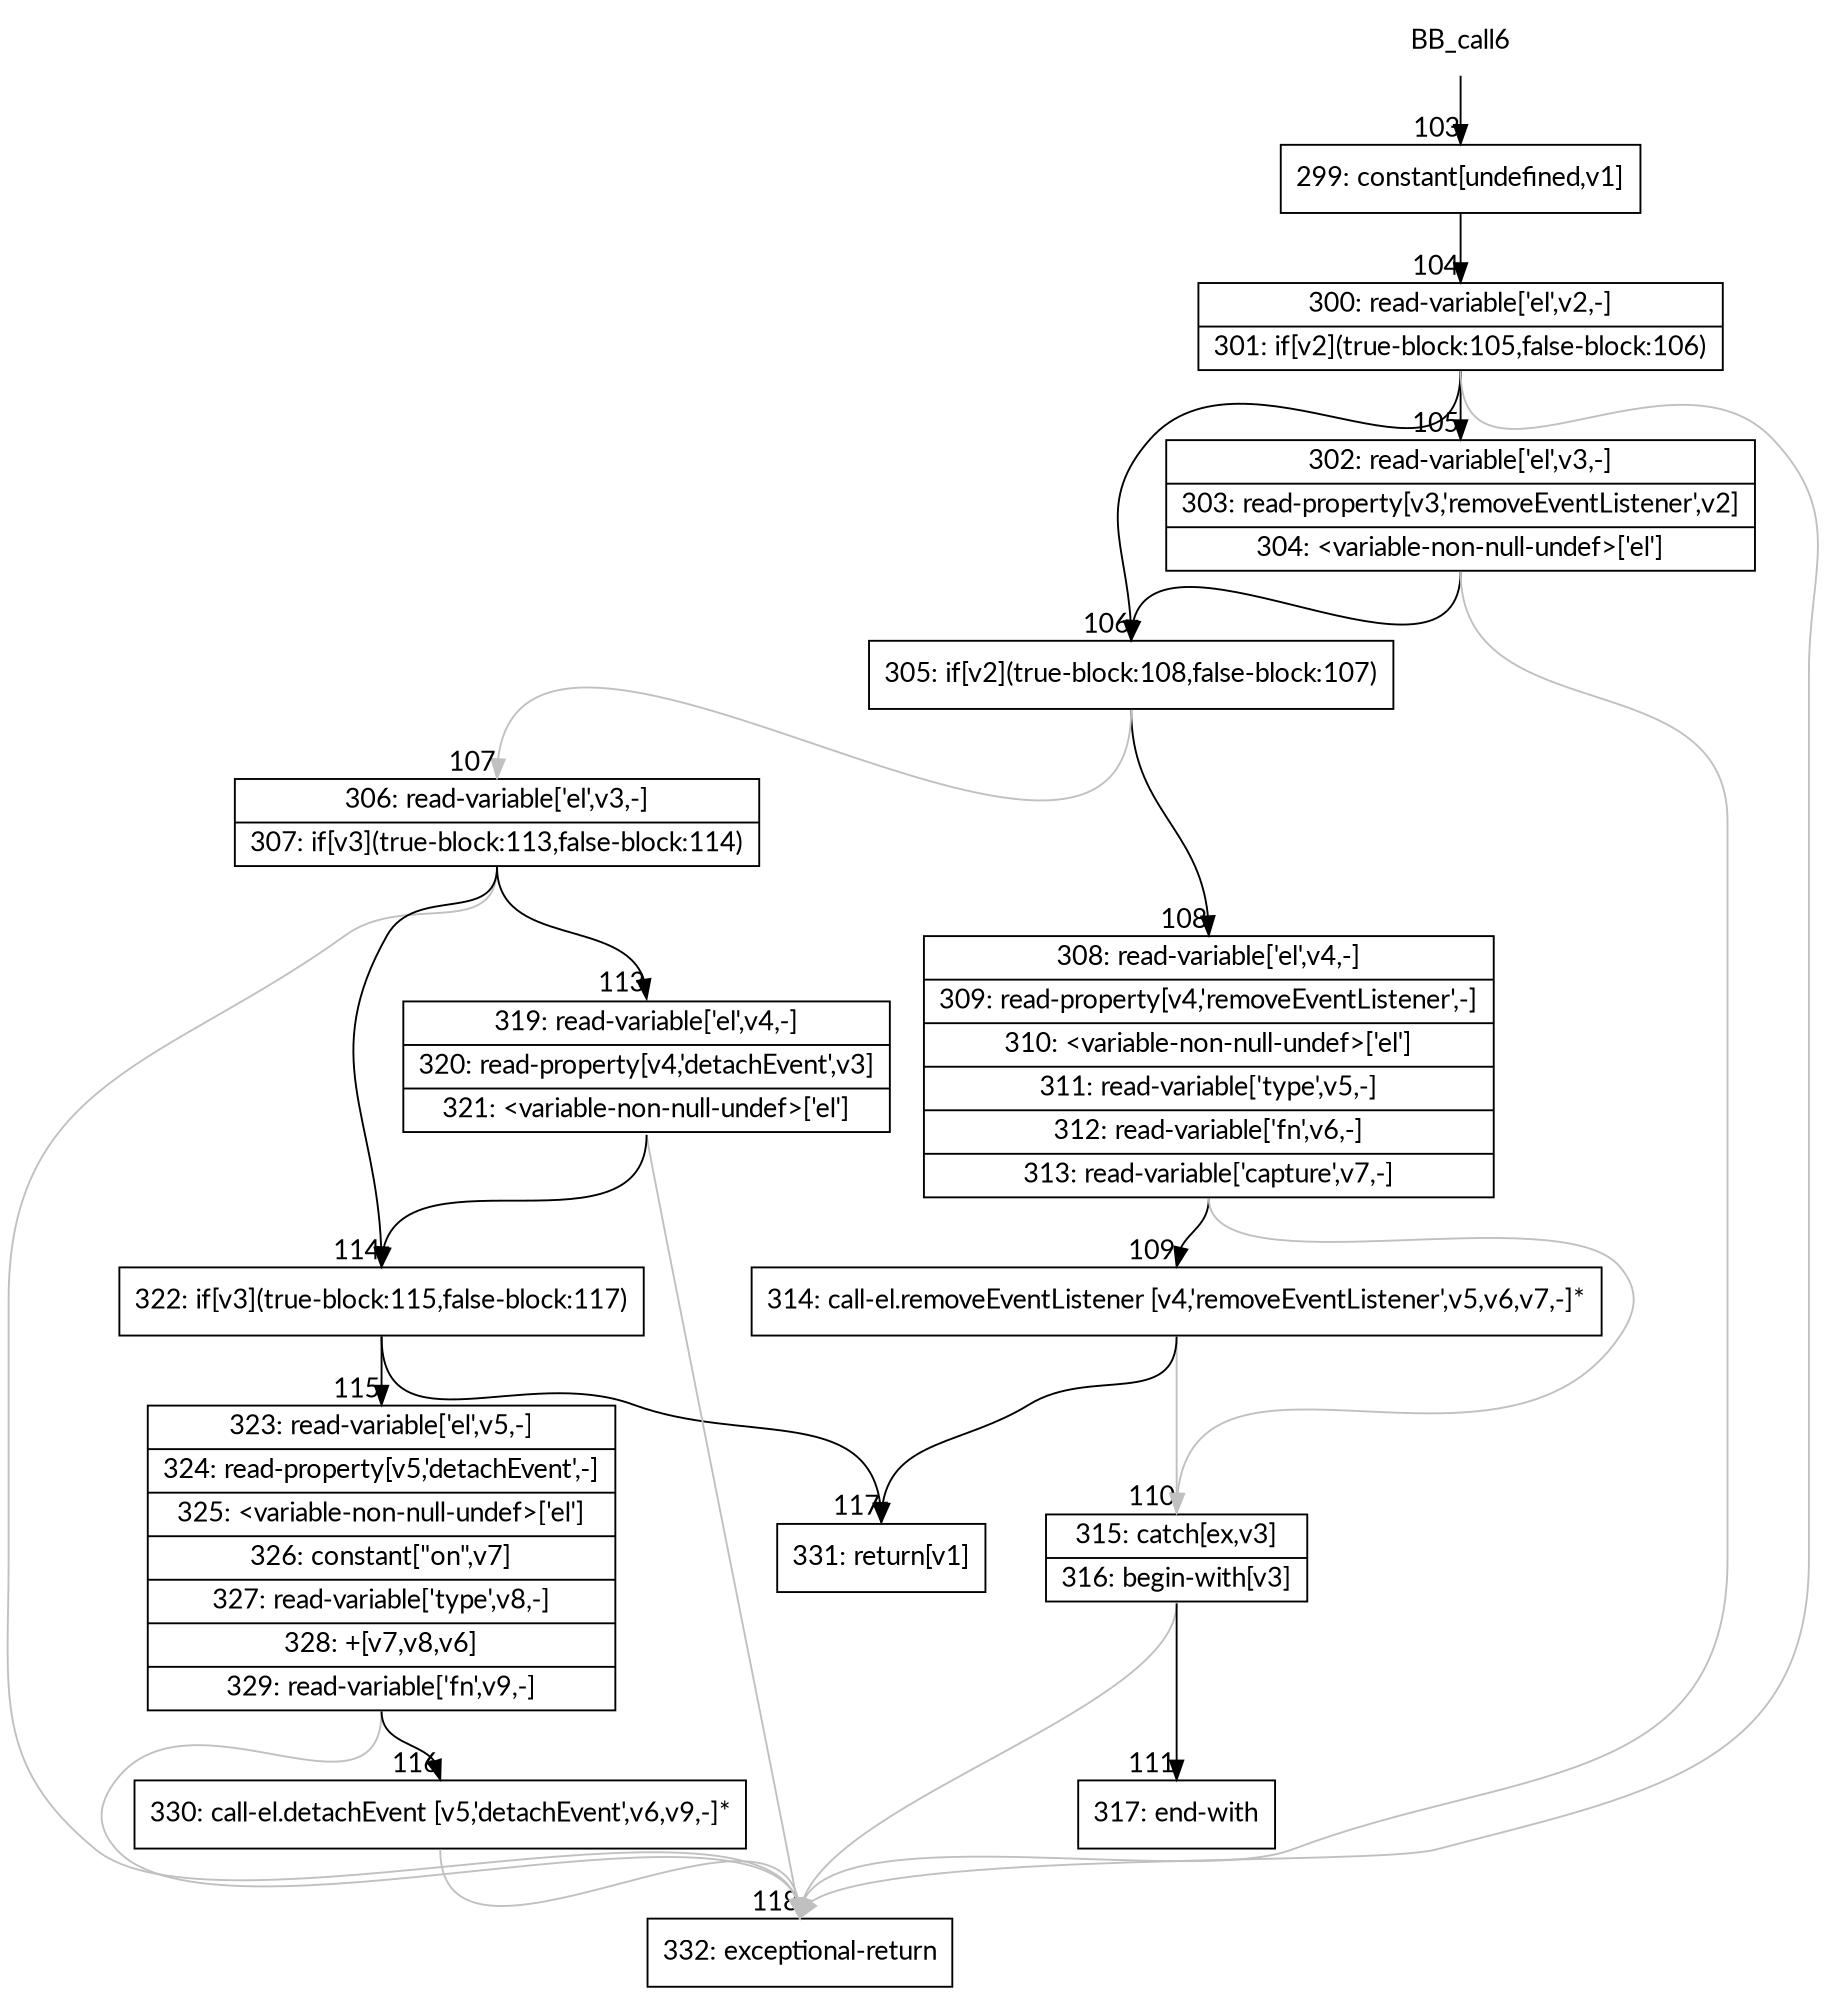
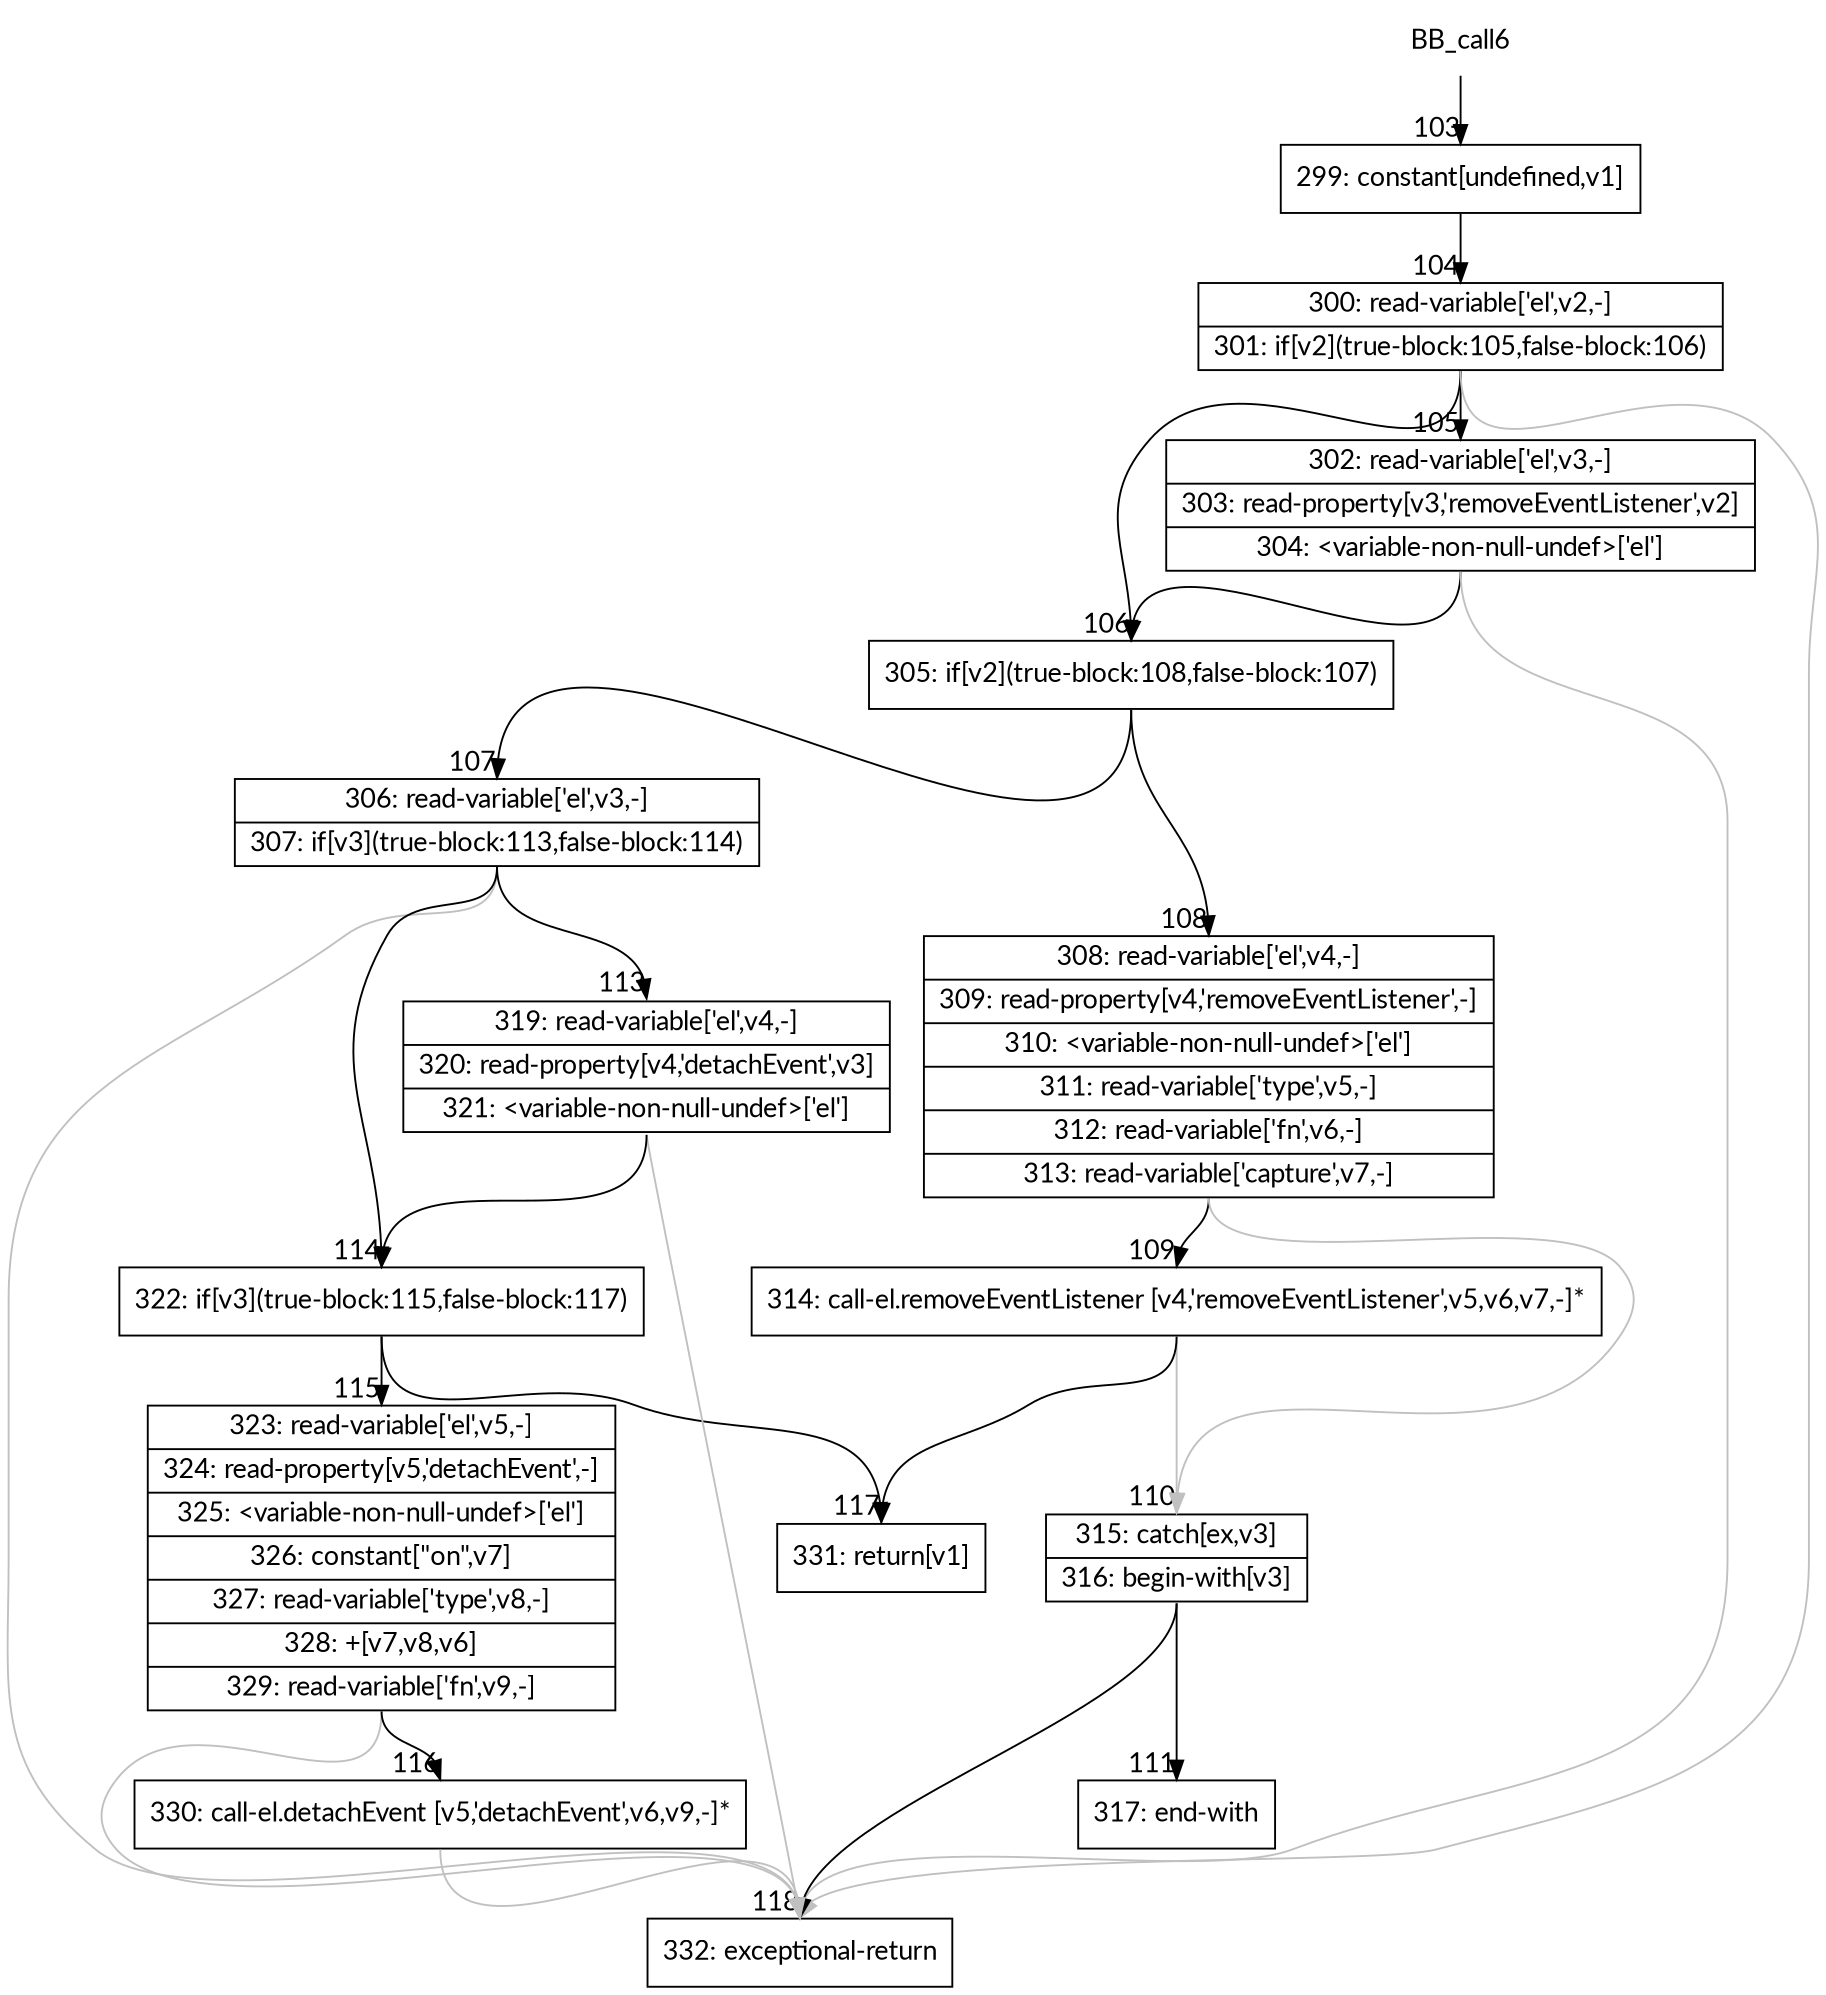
edge "305: if[v2](true-block:108,false-block:107)" -> "306: read-variable['el',v3,-]": color gray -> black
edge "315: catch[ex,v3]" -> "332: exceptional-return": color gray -> black
